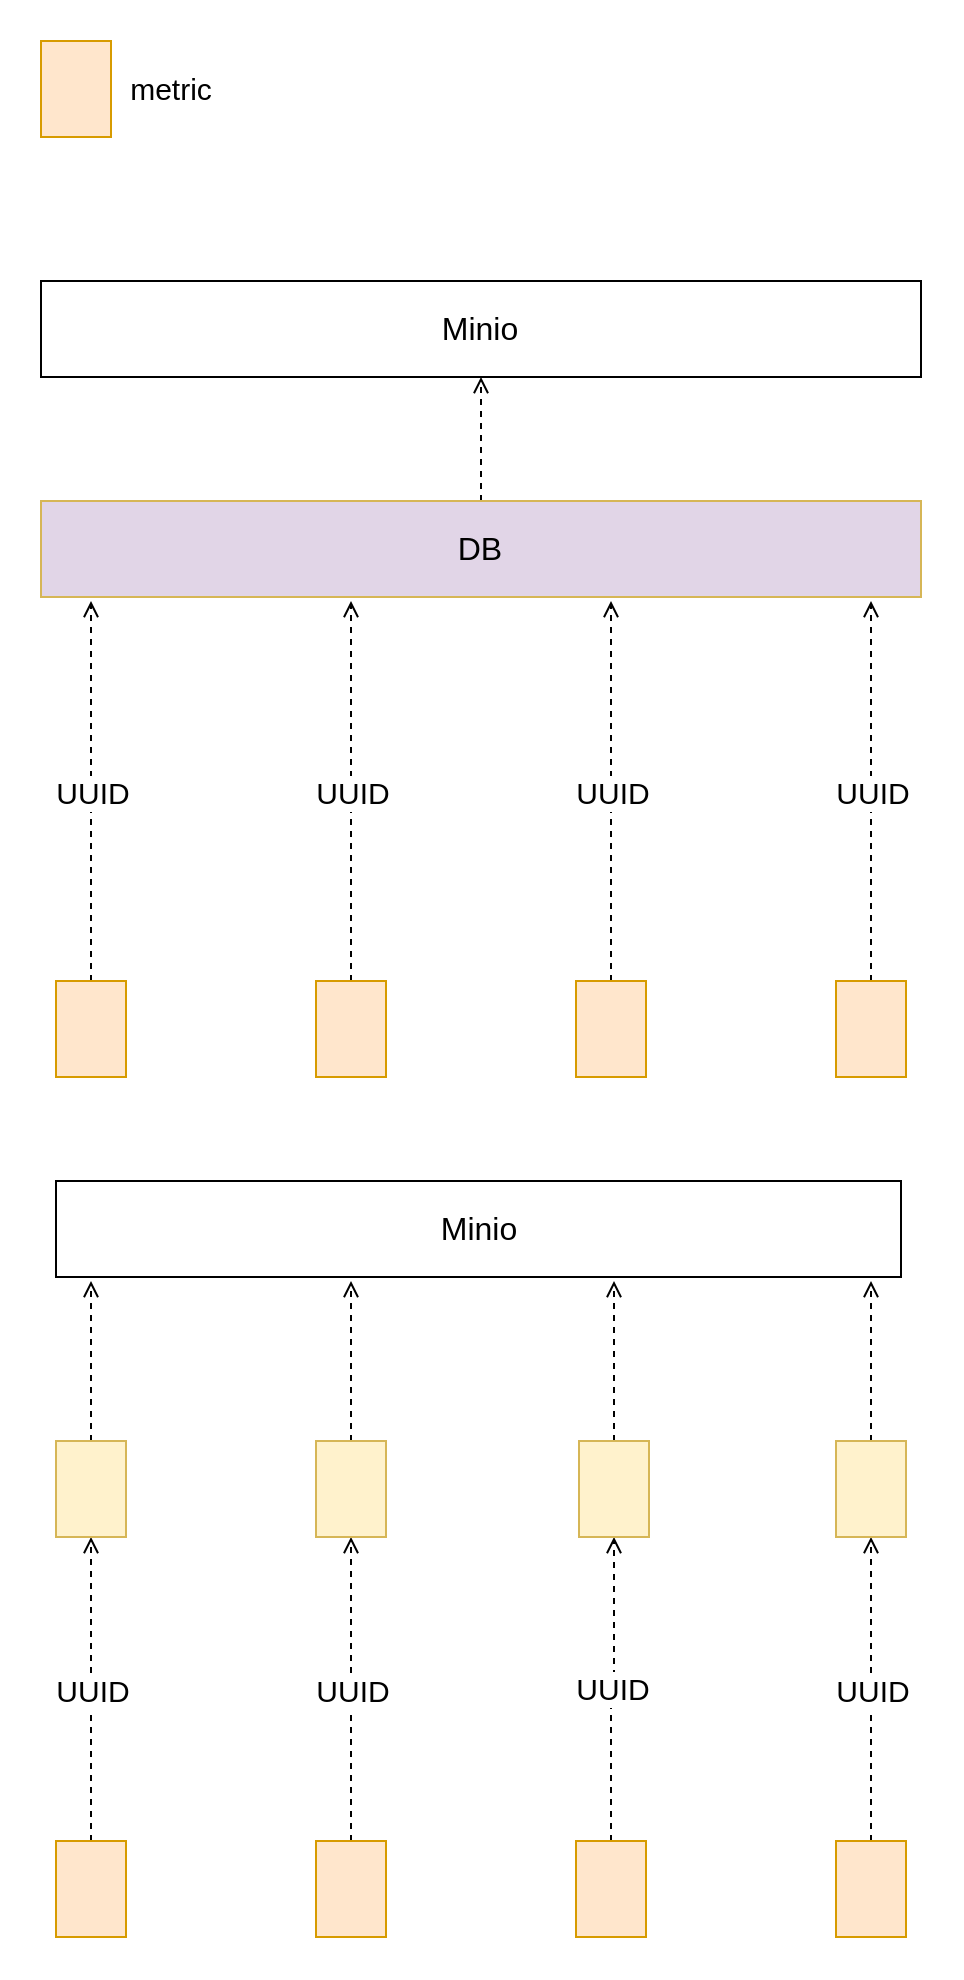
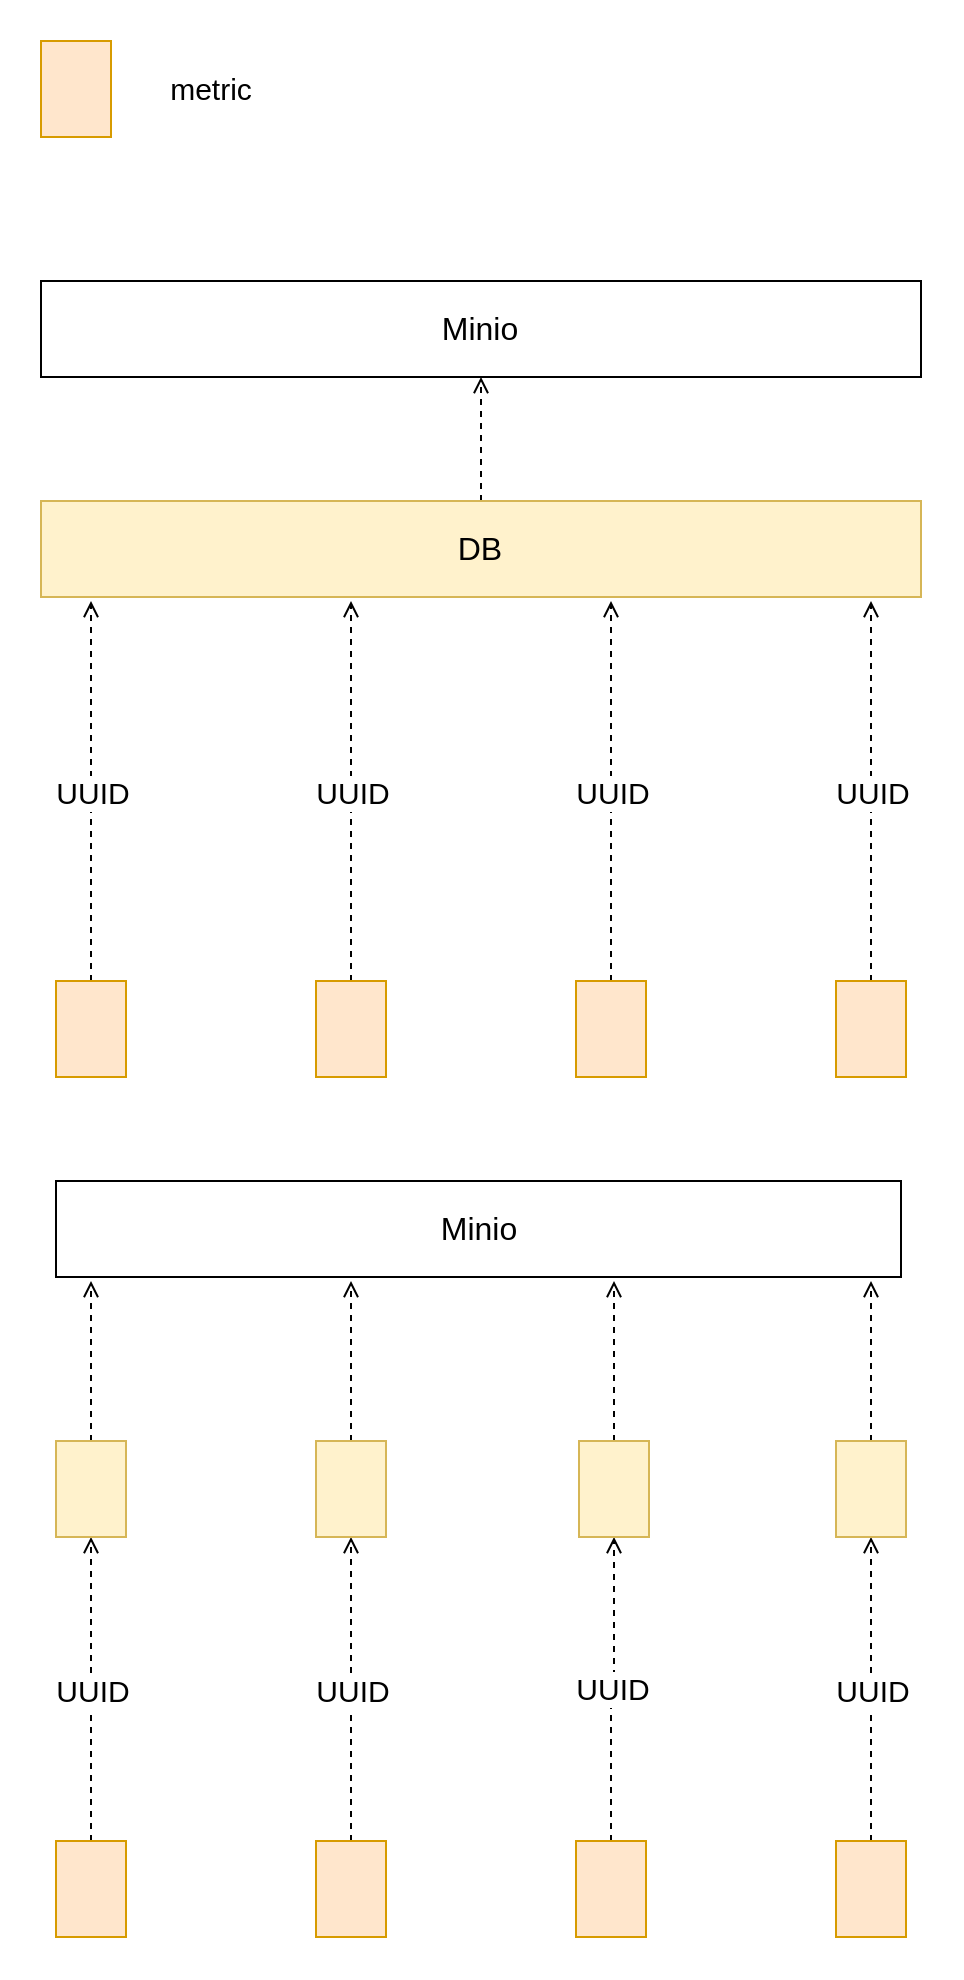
node "metric": moved (171, 89) -> (211, 89)
node "DB": fillcolor #e1d5e7 -> #fff2cc
